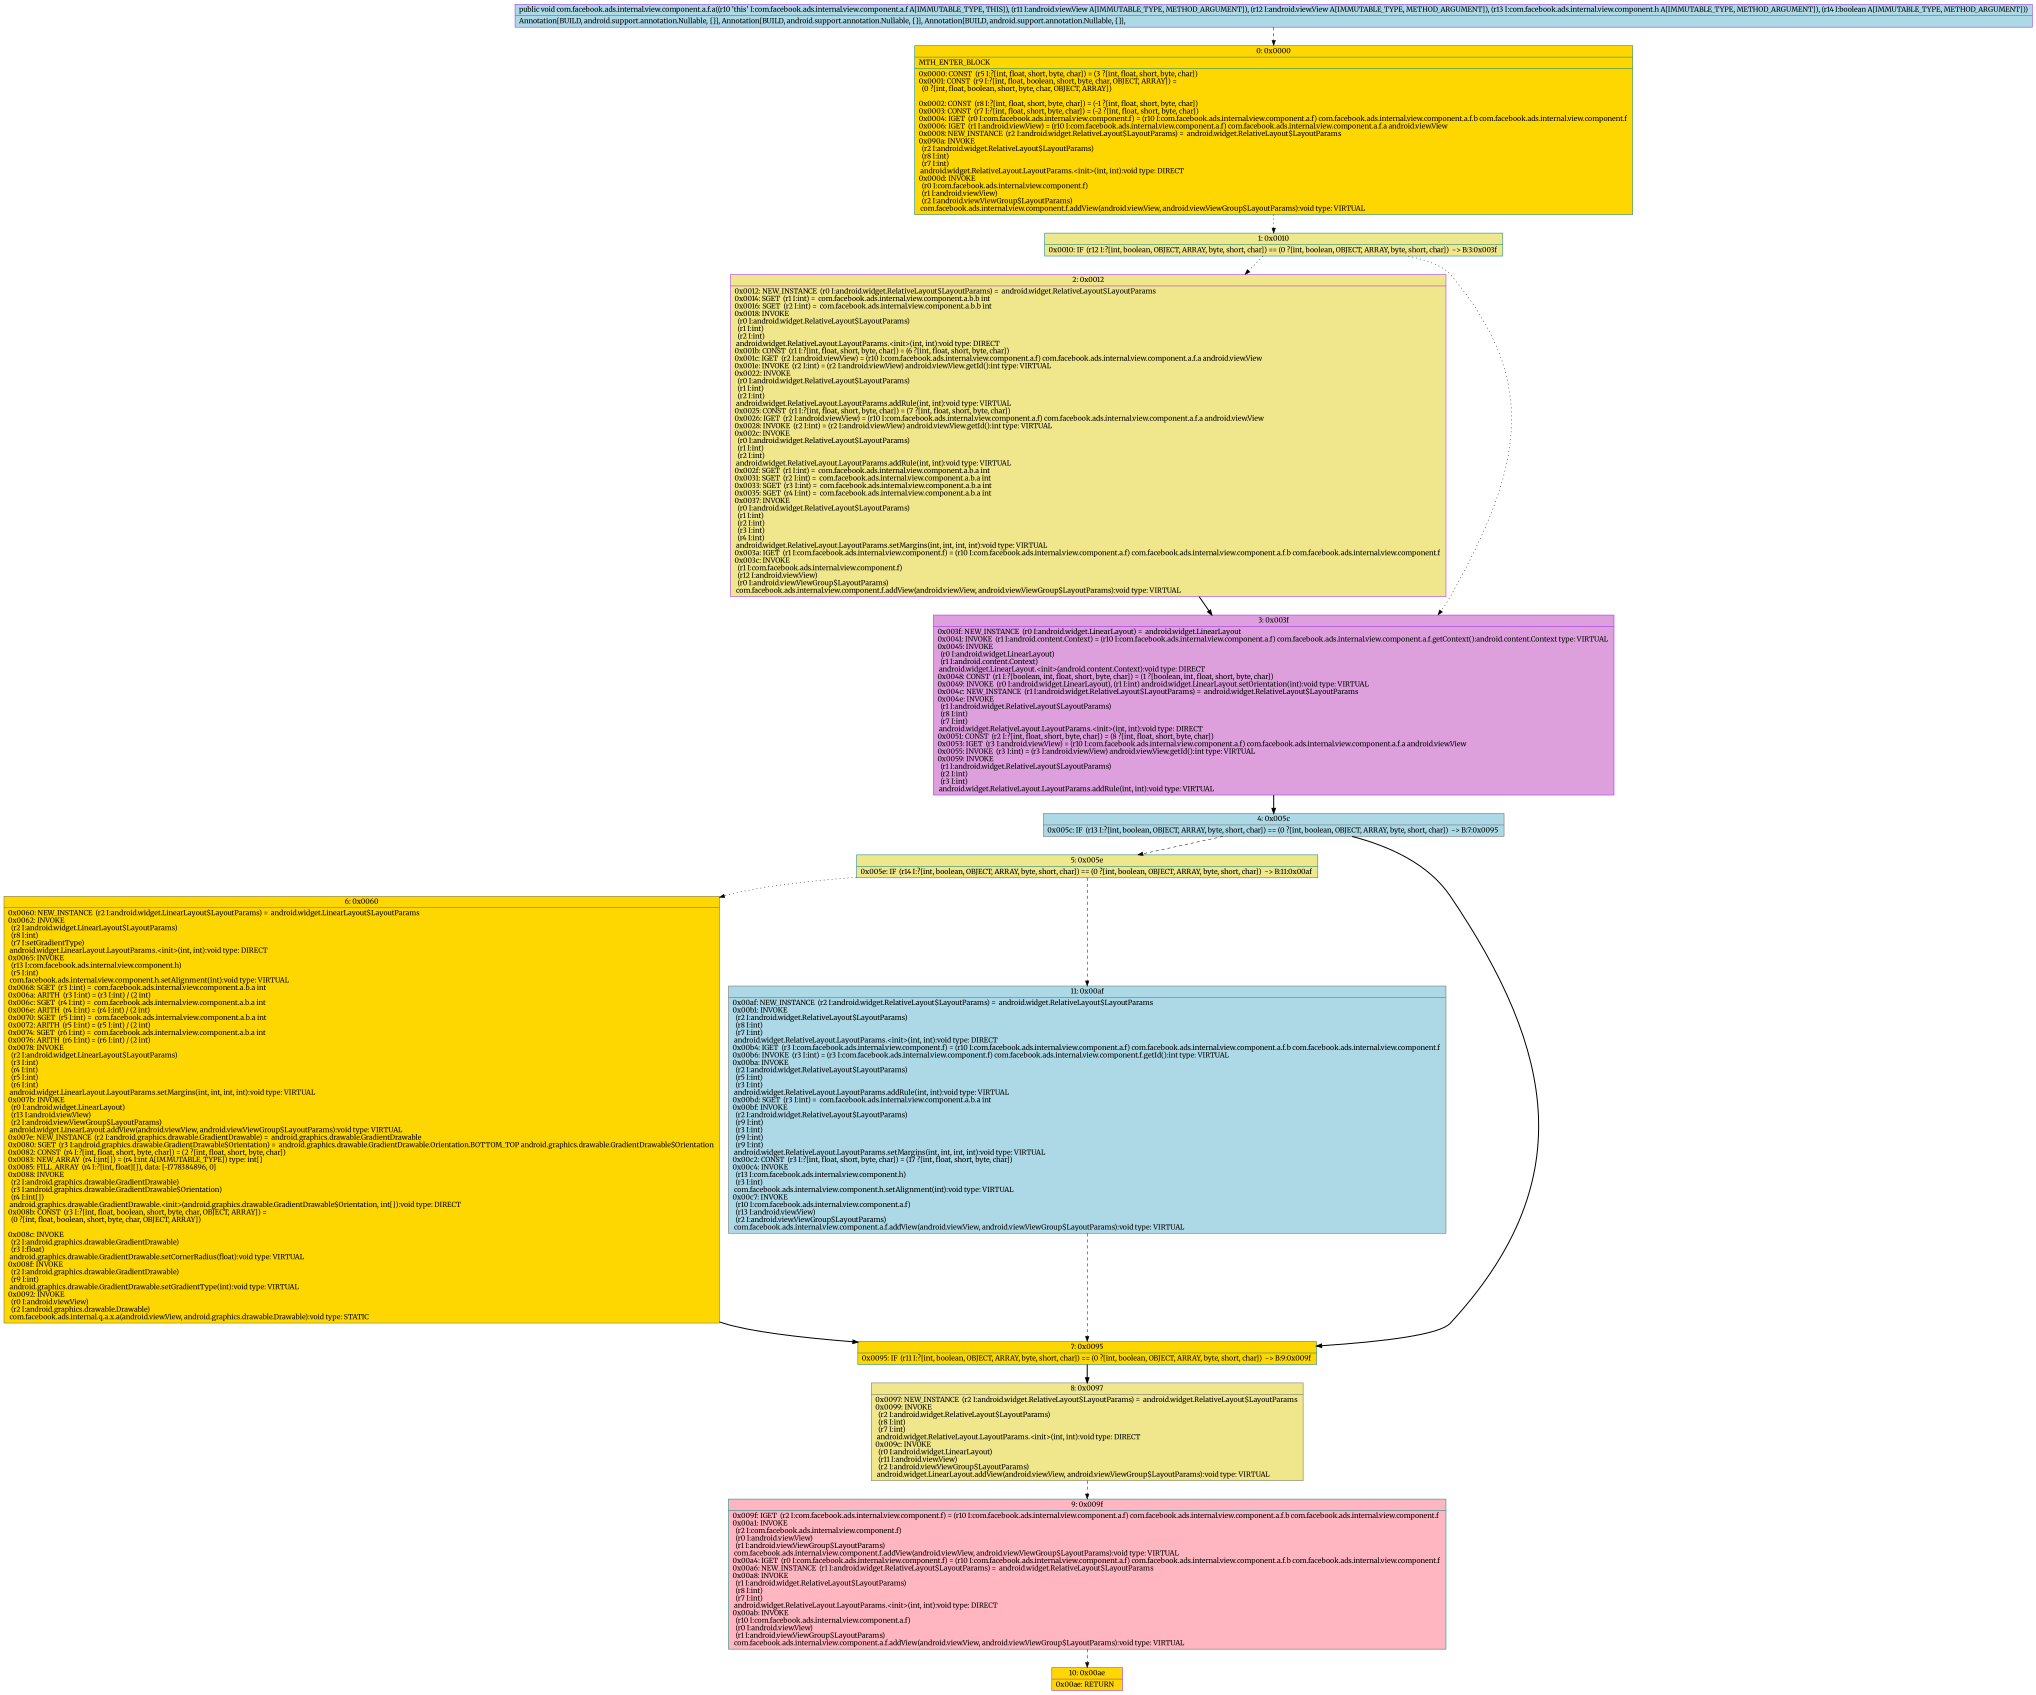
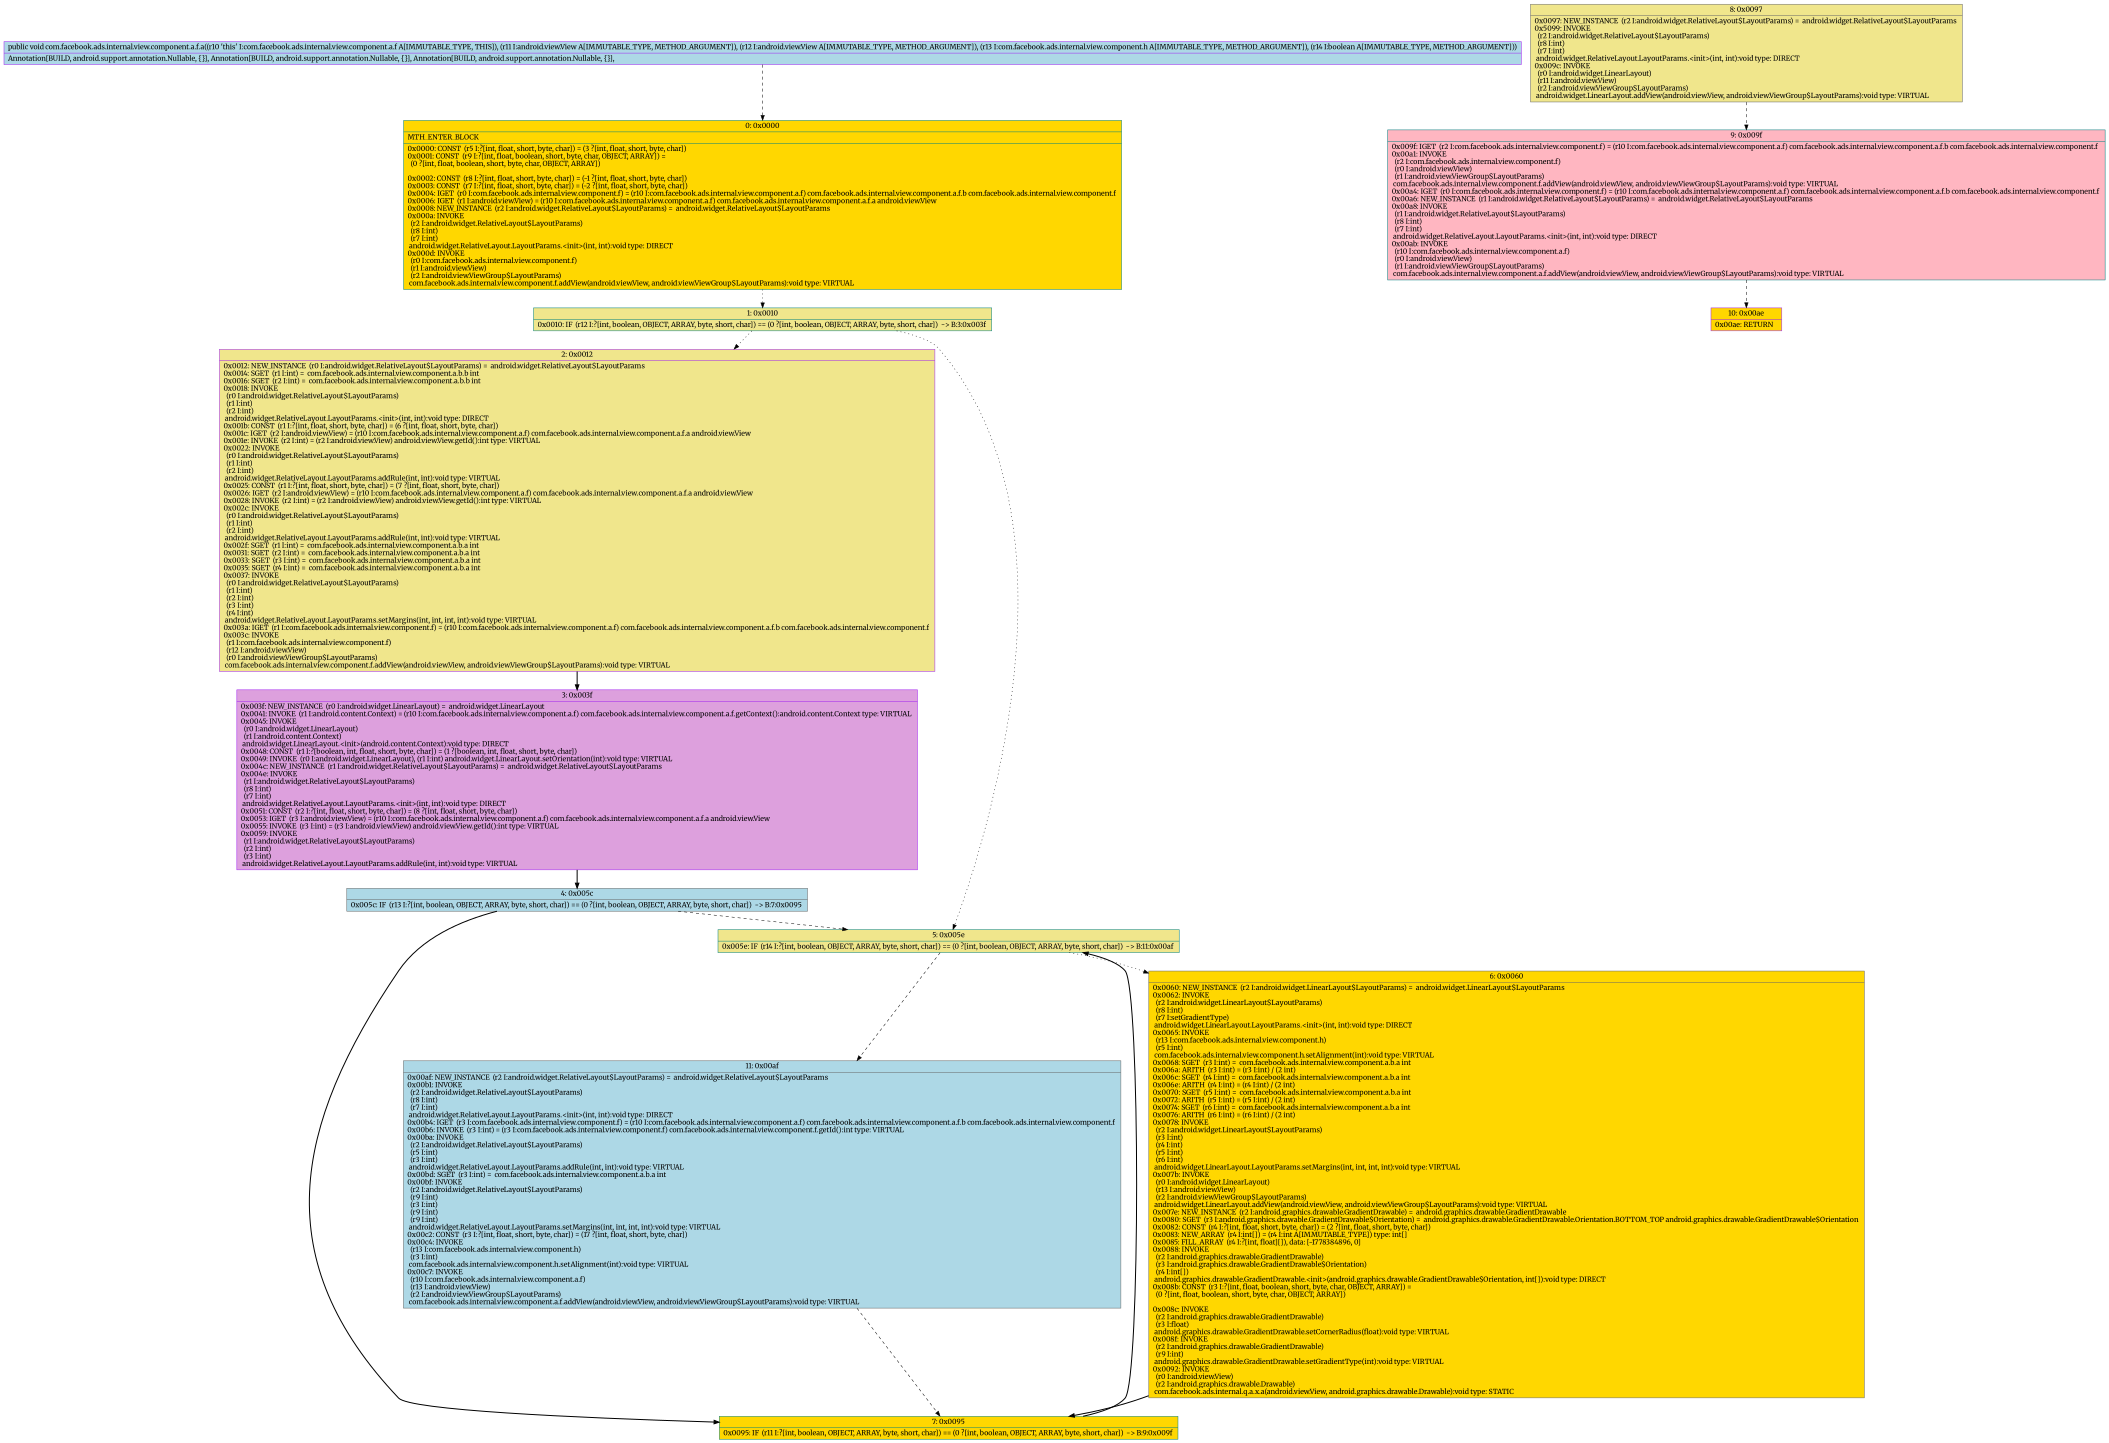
node "0: 0x0000": text "0x090a: INVOKE" -> "0x000a: INVOKE"
edge "1: 0x0010" -> "3: 0x003f": now "1: 0x0010" -> "5: 0x005e"
edge "7: 0x0095" -> "8: 0x0097": now "7: 0x0095" -> "5: 0x005e"
node "8: 0x0097": text "0x0099: INVOKE" -> "0x5099: INVOKE"
